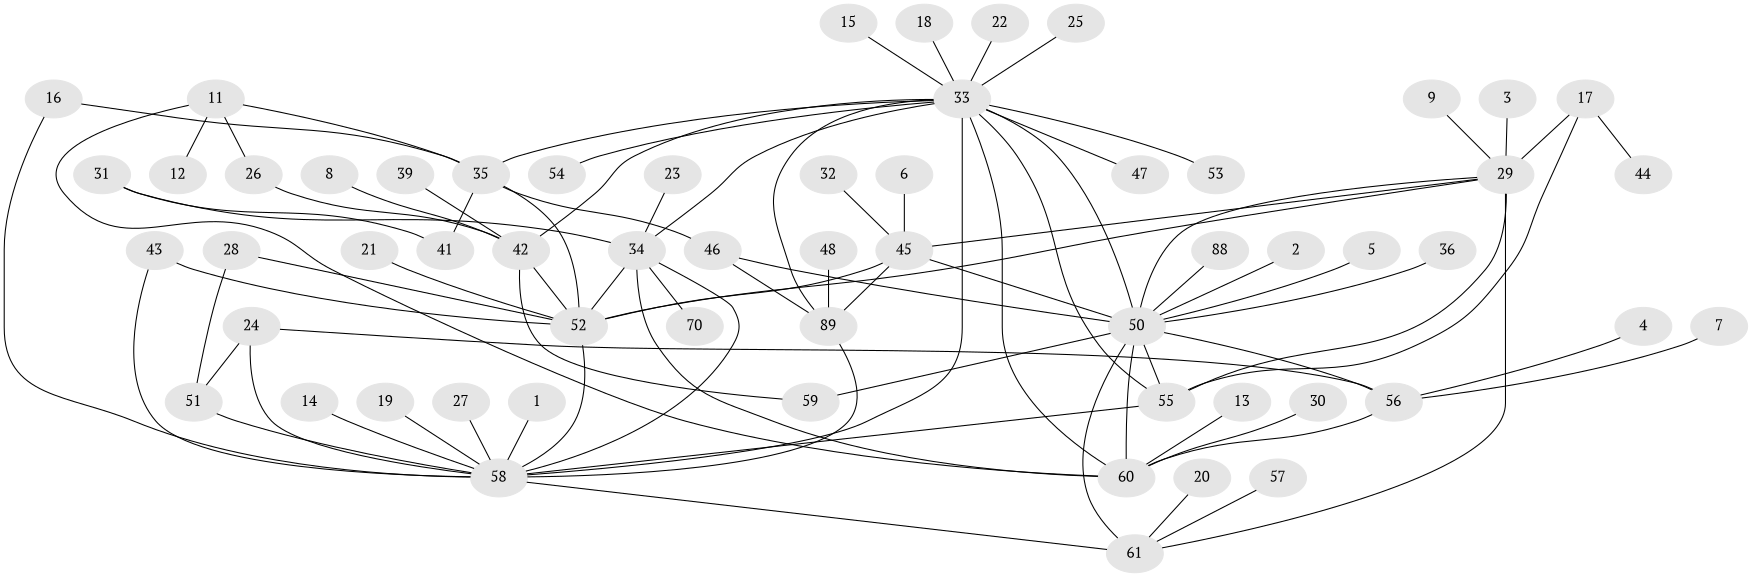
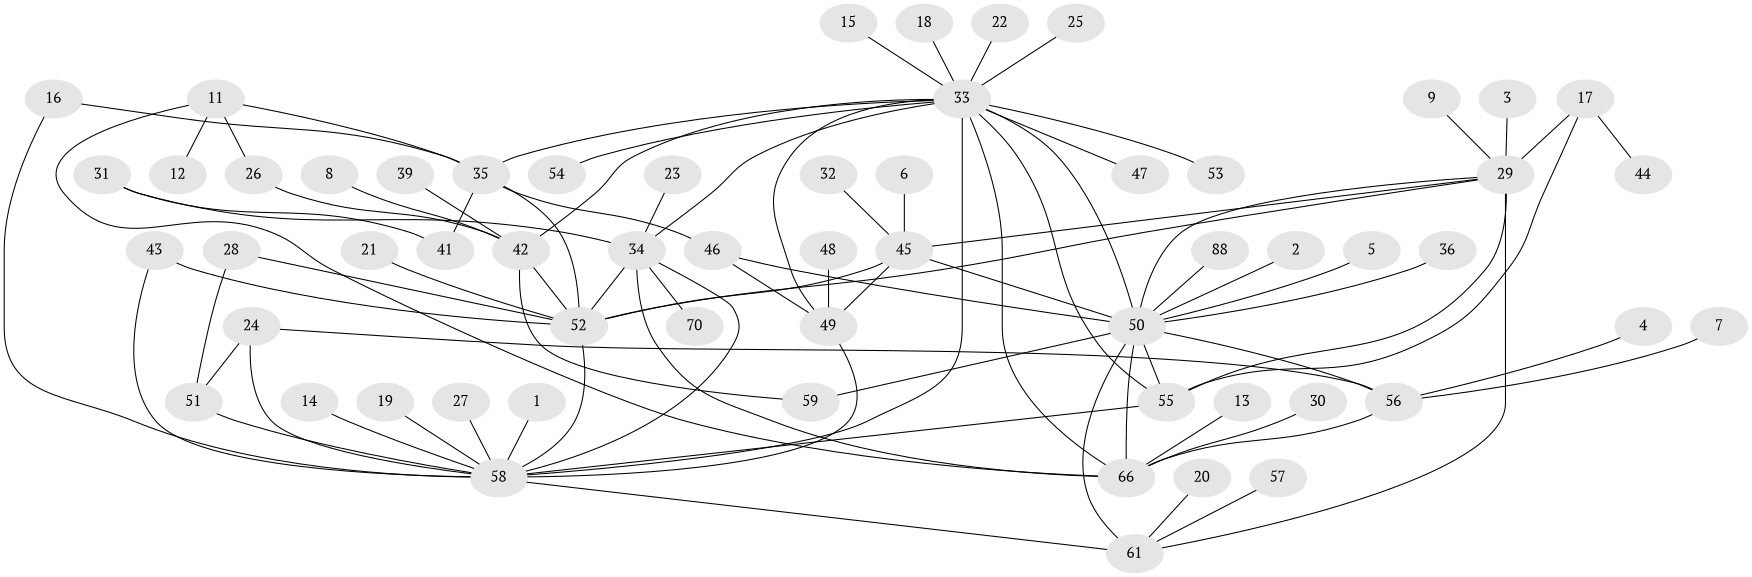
node "89": label "89" -> "49"
node "60": label "60" -> "66"
